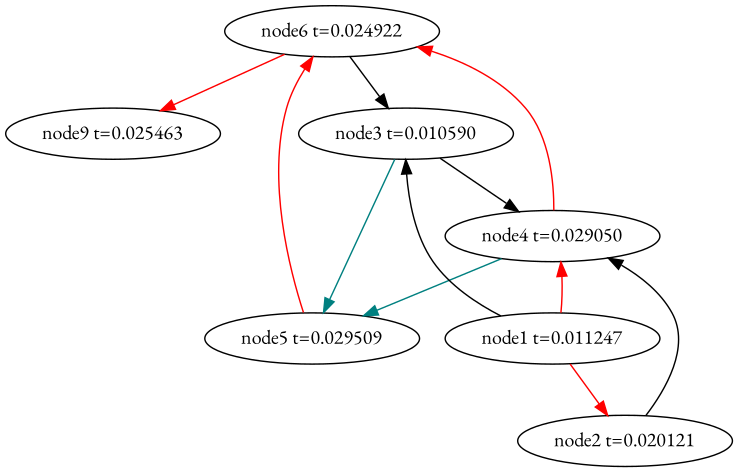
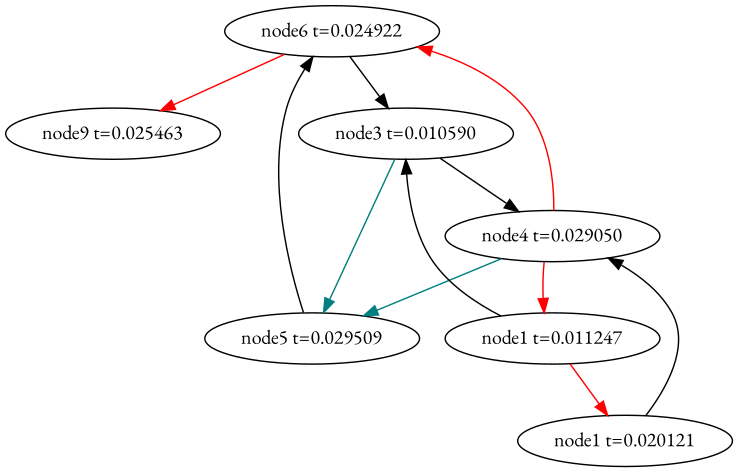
edge "node5 t=0.029509" -> "node6 t=0.024922": color red -> black
edge "node1 t=0.011247" -> "node4 t=0.029050": reversed
node "node2 t=0.020121": label "node2 t=0.020121" -> "node1 t=0.020121"
